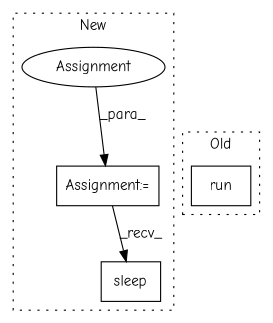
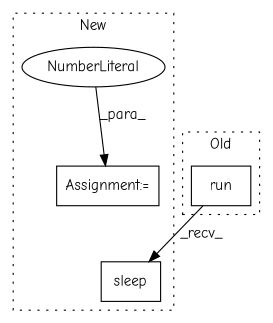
node "Assignment": label "Assignment" -> "NumberLiteral"
edge "Assignment:=" -> "sleep": now "run" -> "sleep"
